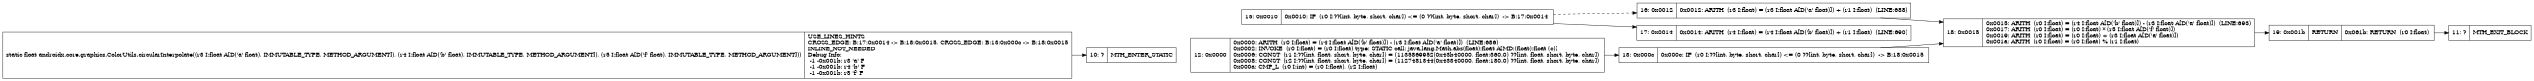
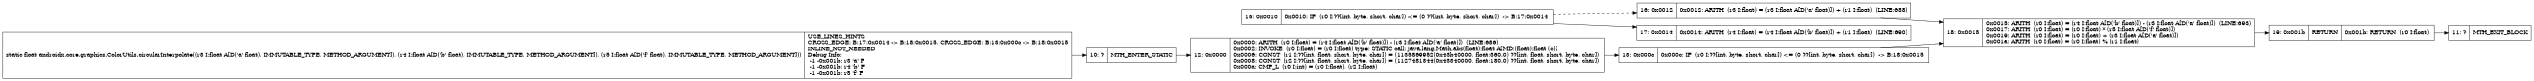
node "19: 0x001b": text "0x061b: RETURN  (r0 I:float)" -> "0x001b: RETURN  (r0 I:float)"
edge "10: ?" -> "12: 0x0000": added
